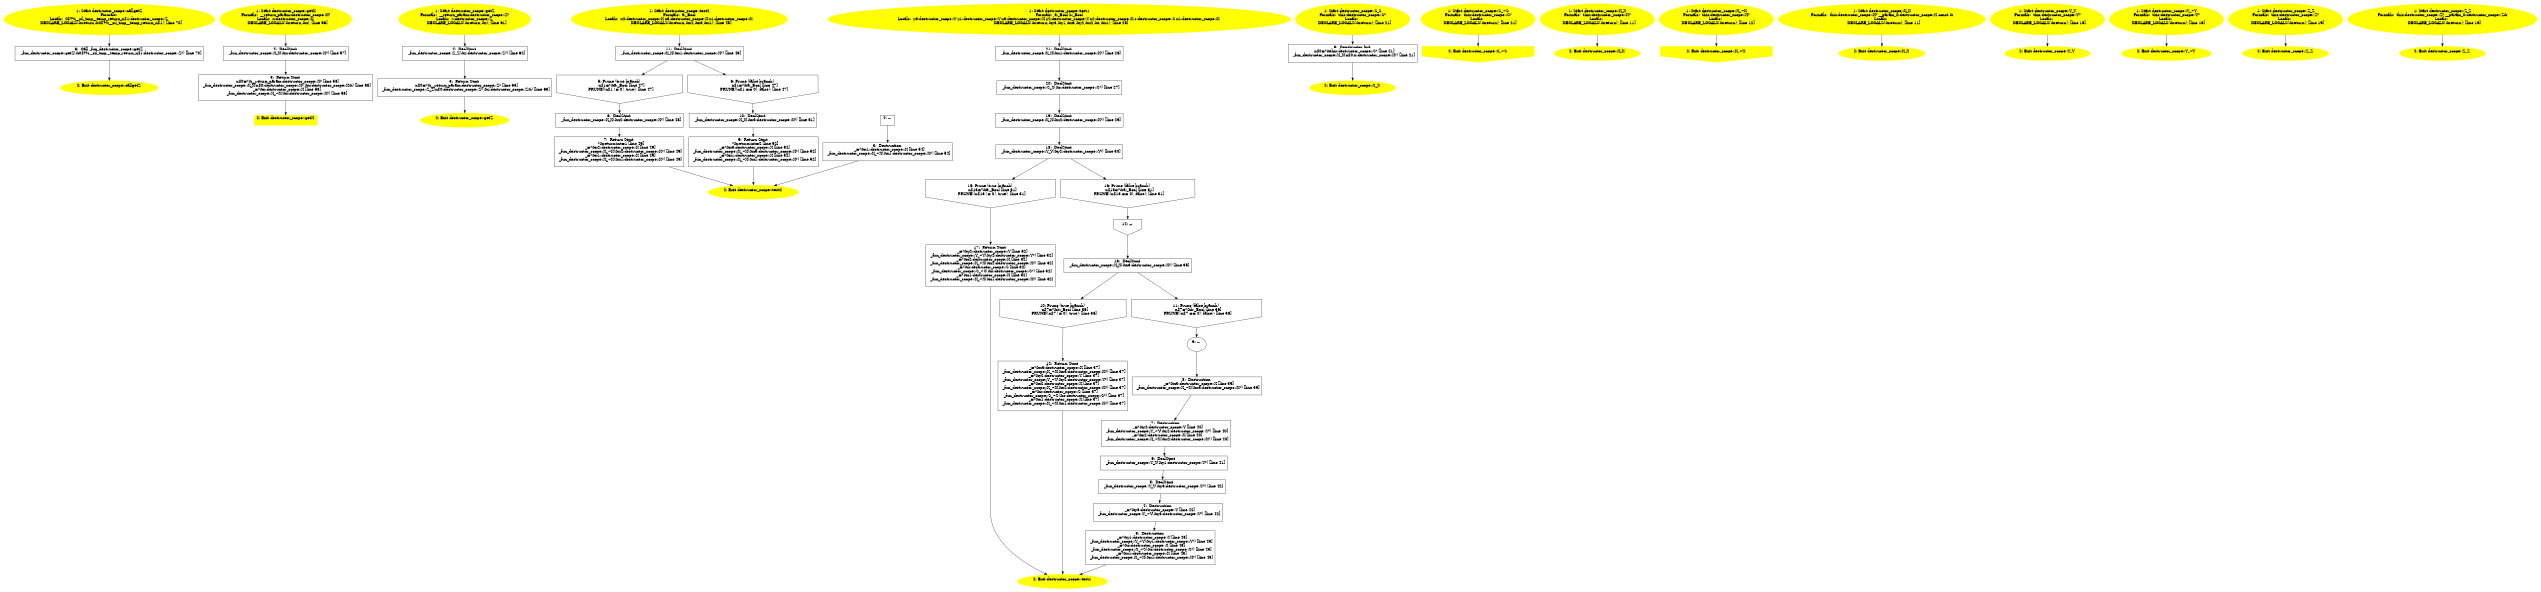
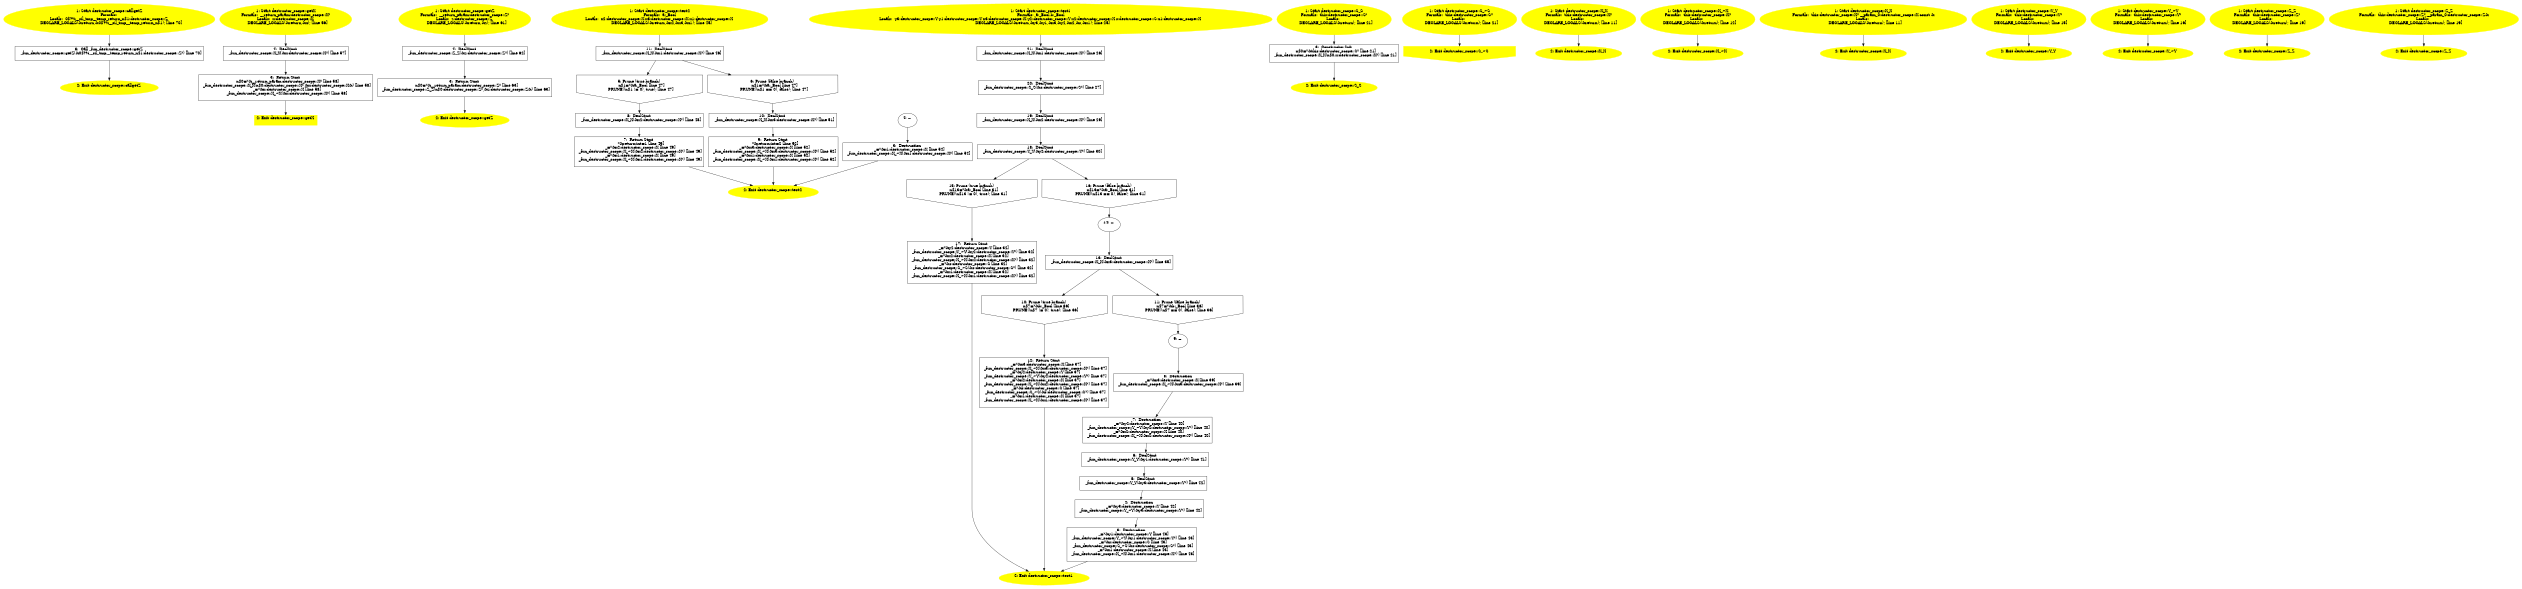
node "2: Exit destructor_scope::X_~X": shape invhouse -> ellipse
node "4: +": shape box -> ellipse
node "14: +": shape invhouse -> ellipse
